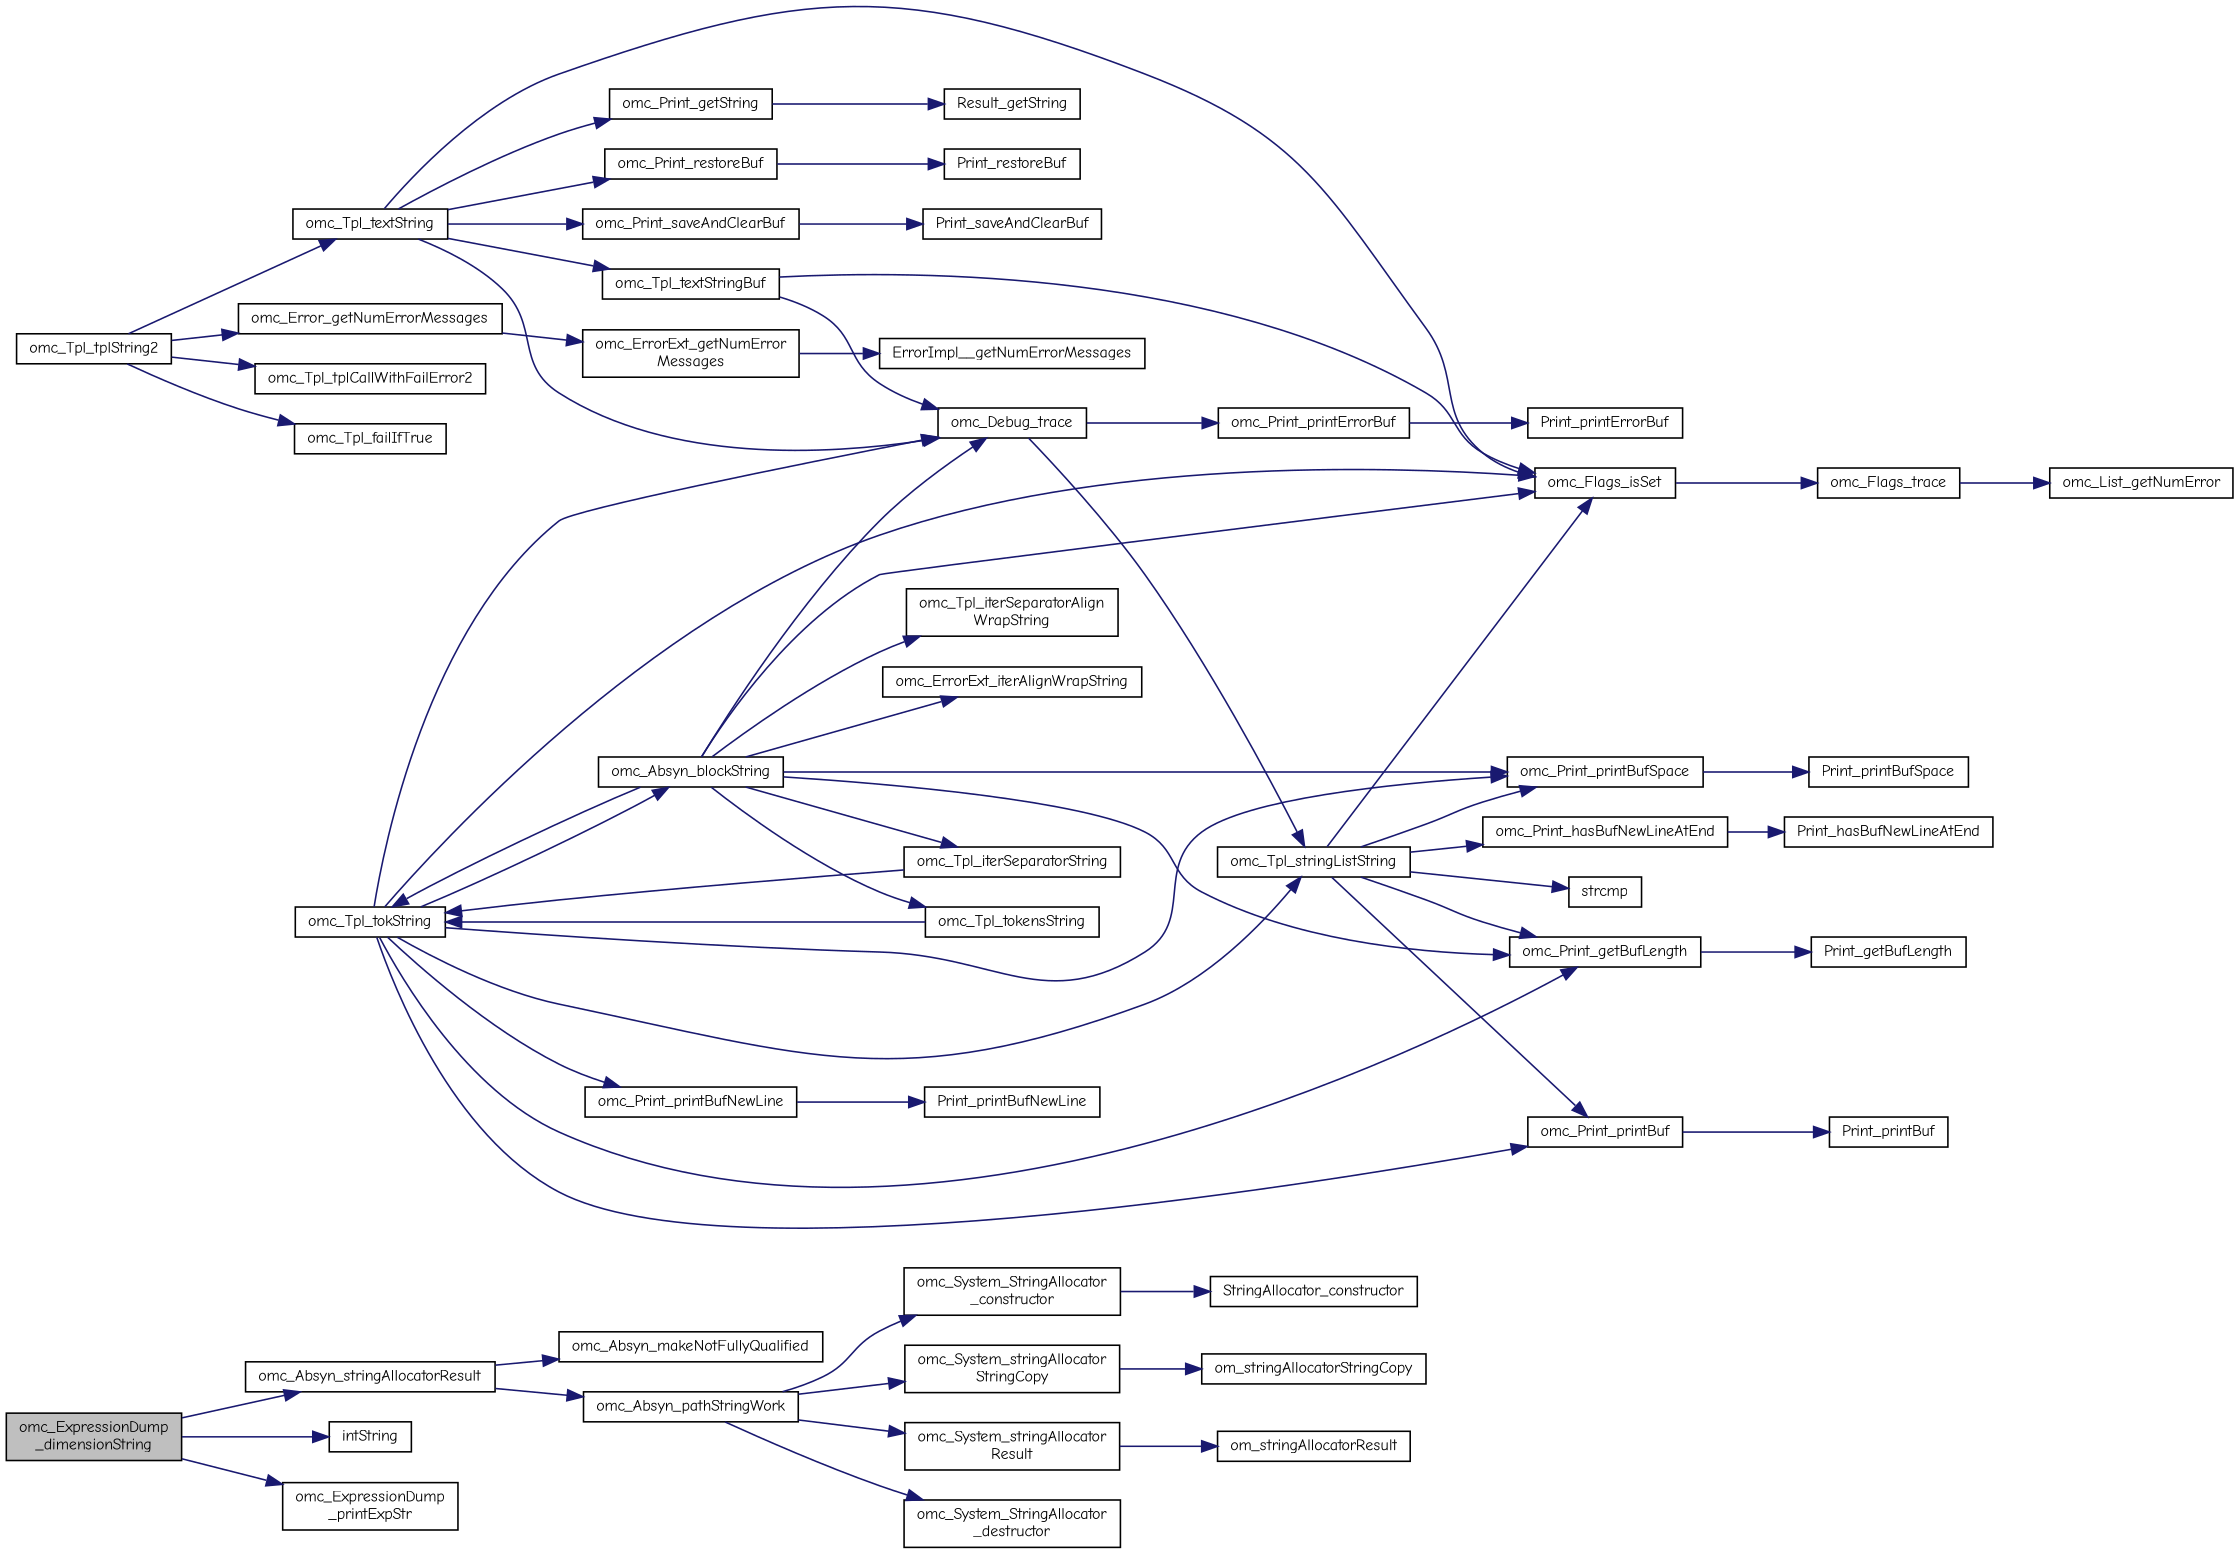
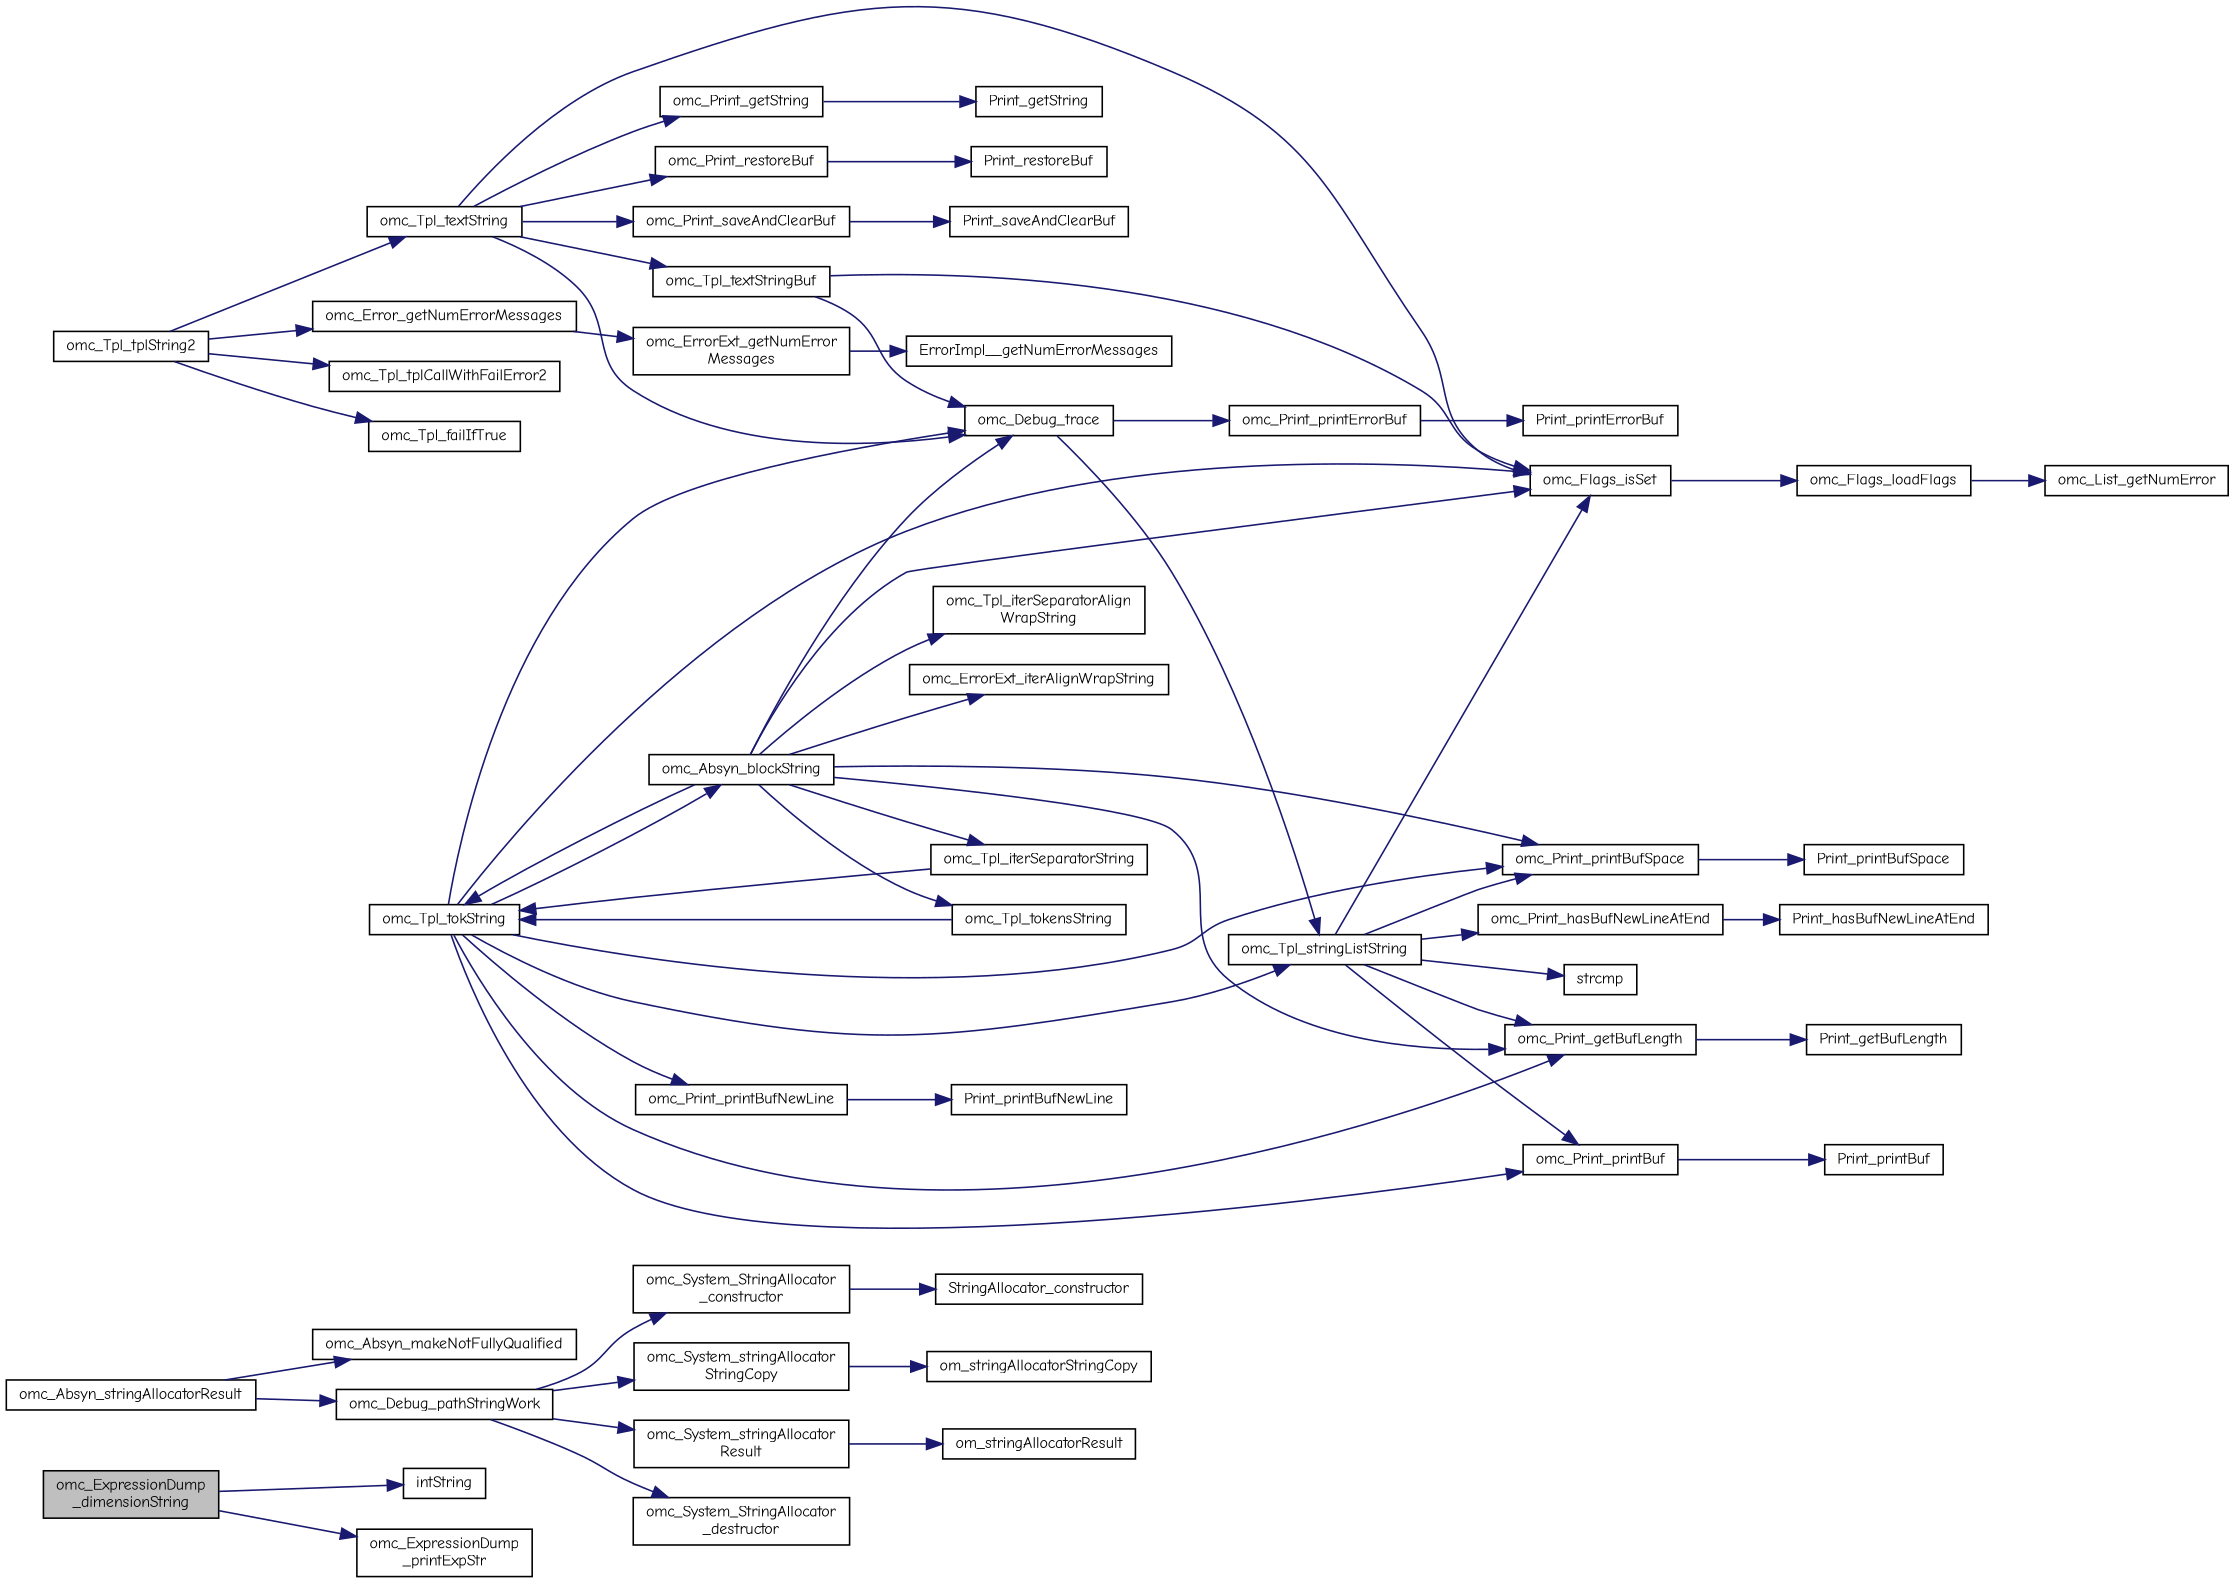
node "Result_getString": label "Result_getString" -> "Print_getString"
node "omc_Flags_trace": label "omc_Flags_trace" -> "omc_Flags_loadFlags"
edge "omc_ExpressionDump _dimensionString" -> "omc_Absyn_stringAllocatorResult": removed
node "omc_Absyn_pathStringWork": label "omc_Absyn_pathStringWork" -> "omc_Debug_pathStringWork"
